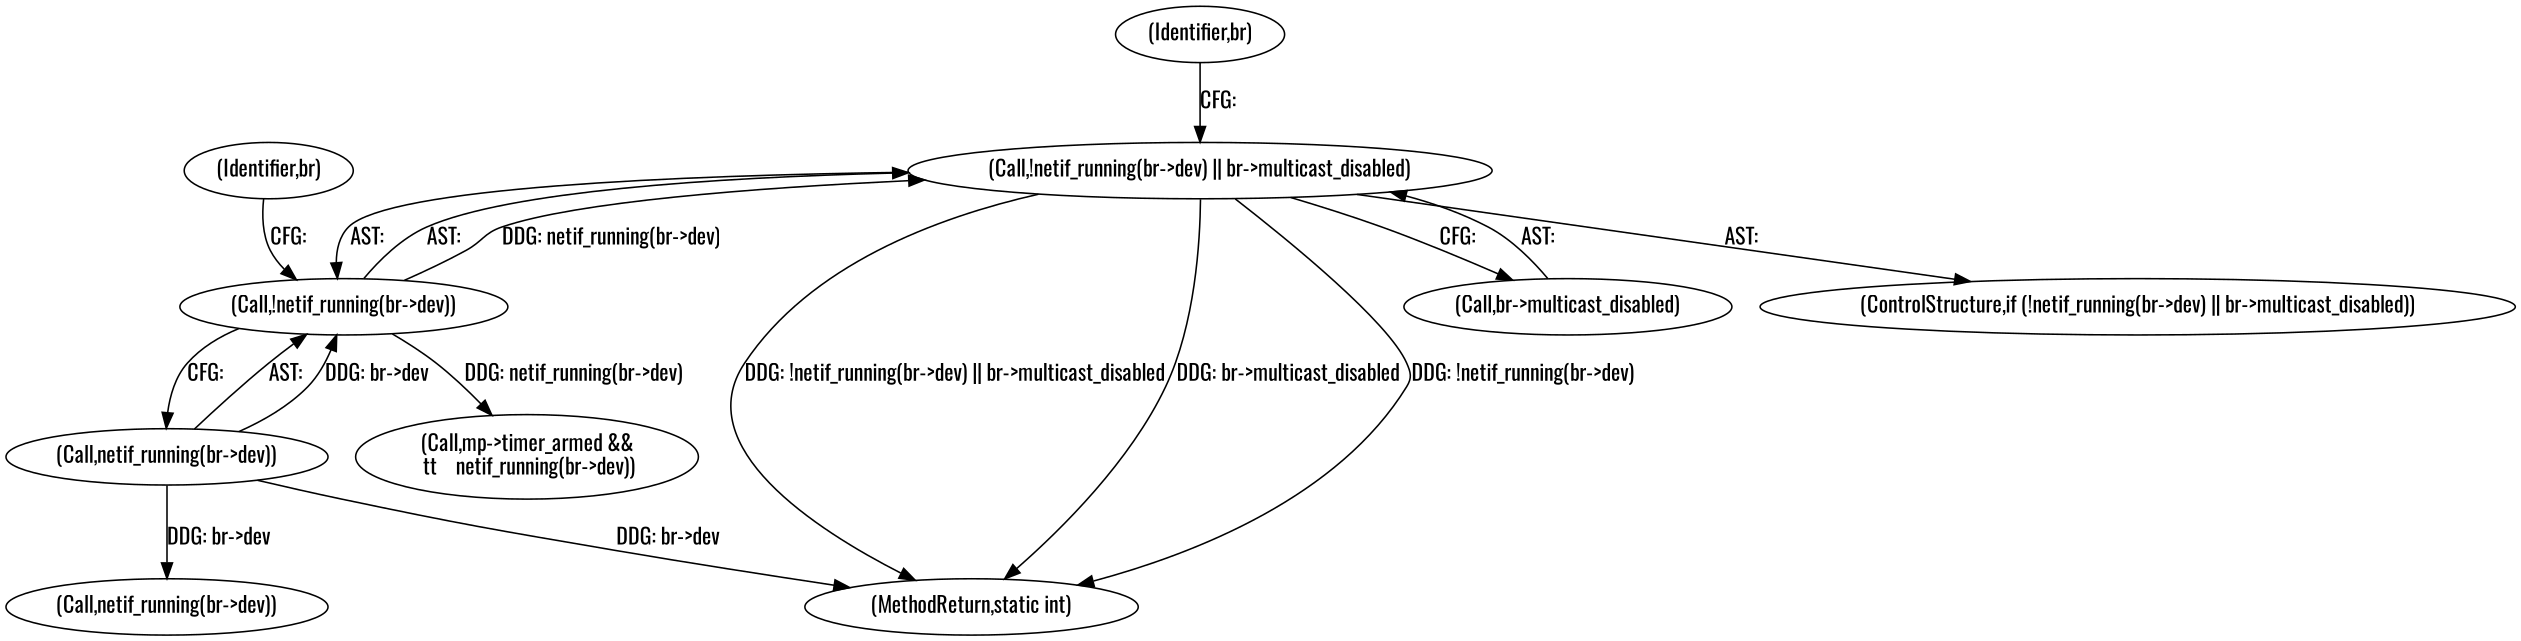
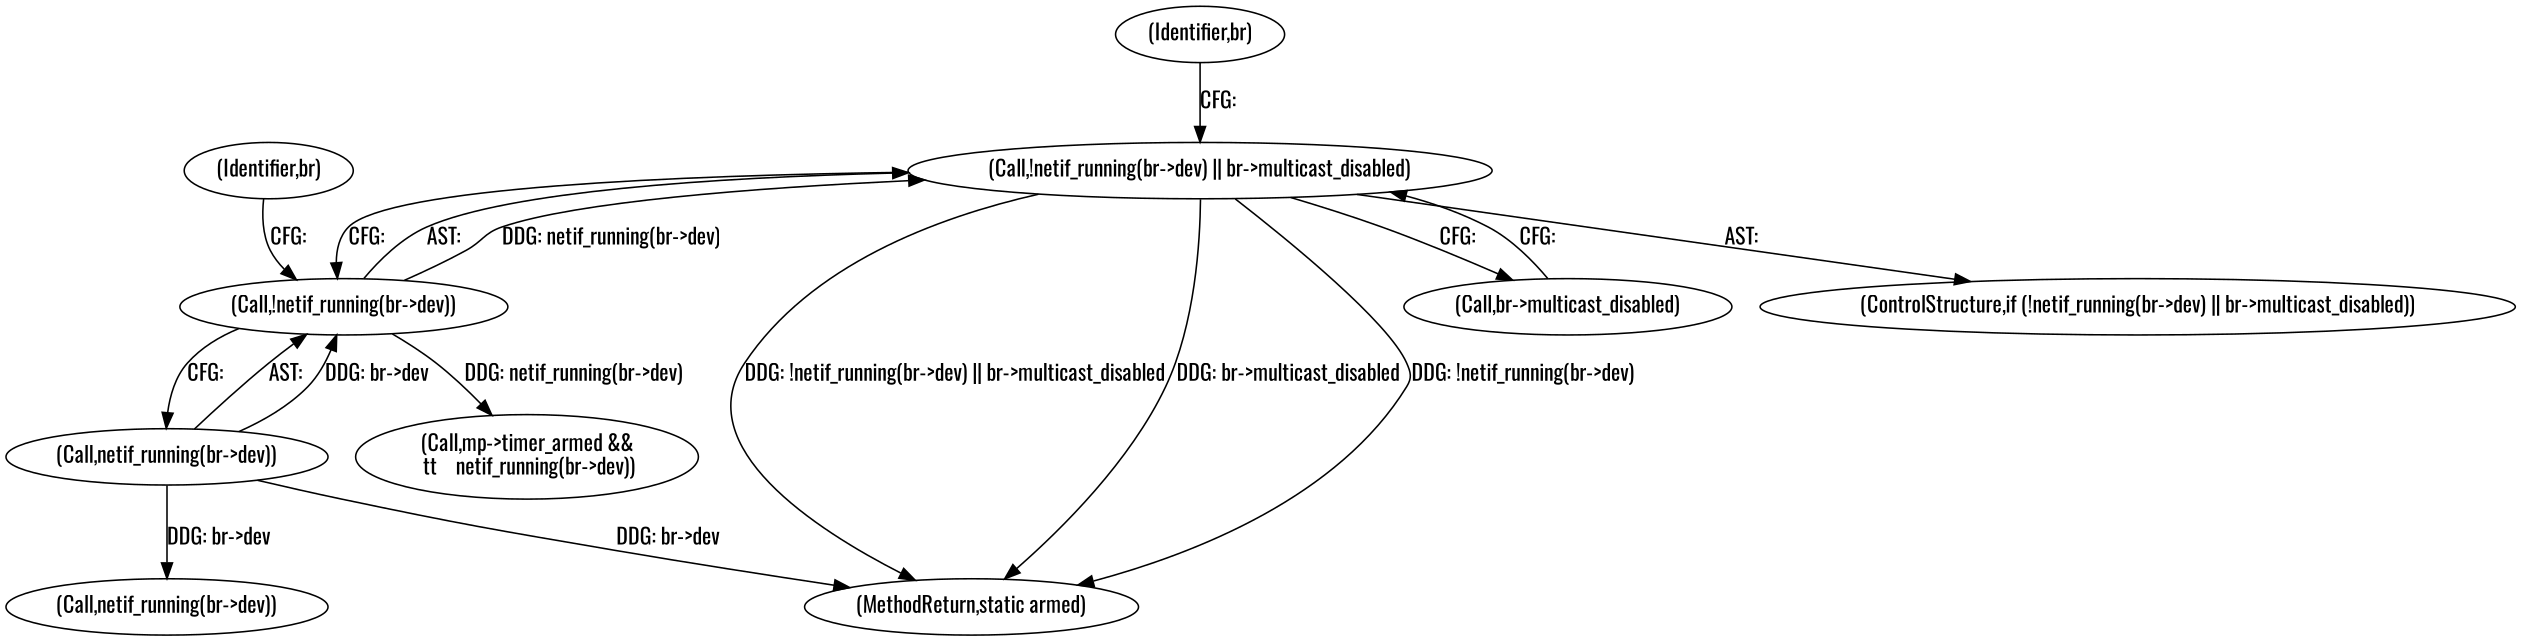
edge "(Call,!netif_running(br->dev) || br->multicast_disabled)" -> "(Call,!netif_running(br->dev))": label "AST: " -> "CFG: "
edge "(Call,br->multicast_disabled)" -> "(Call,!netif_running(br->dev) || br->multicast_disabled)": label "AST: " -> "CFG: "
node "(MethodReturn,static int)": label "(MethodReturn,static int)" -> "(MethodReturn,static armed)"
